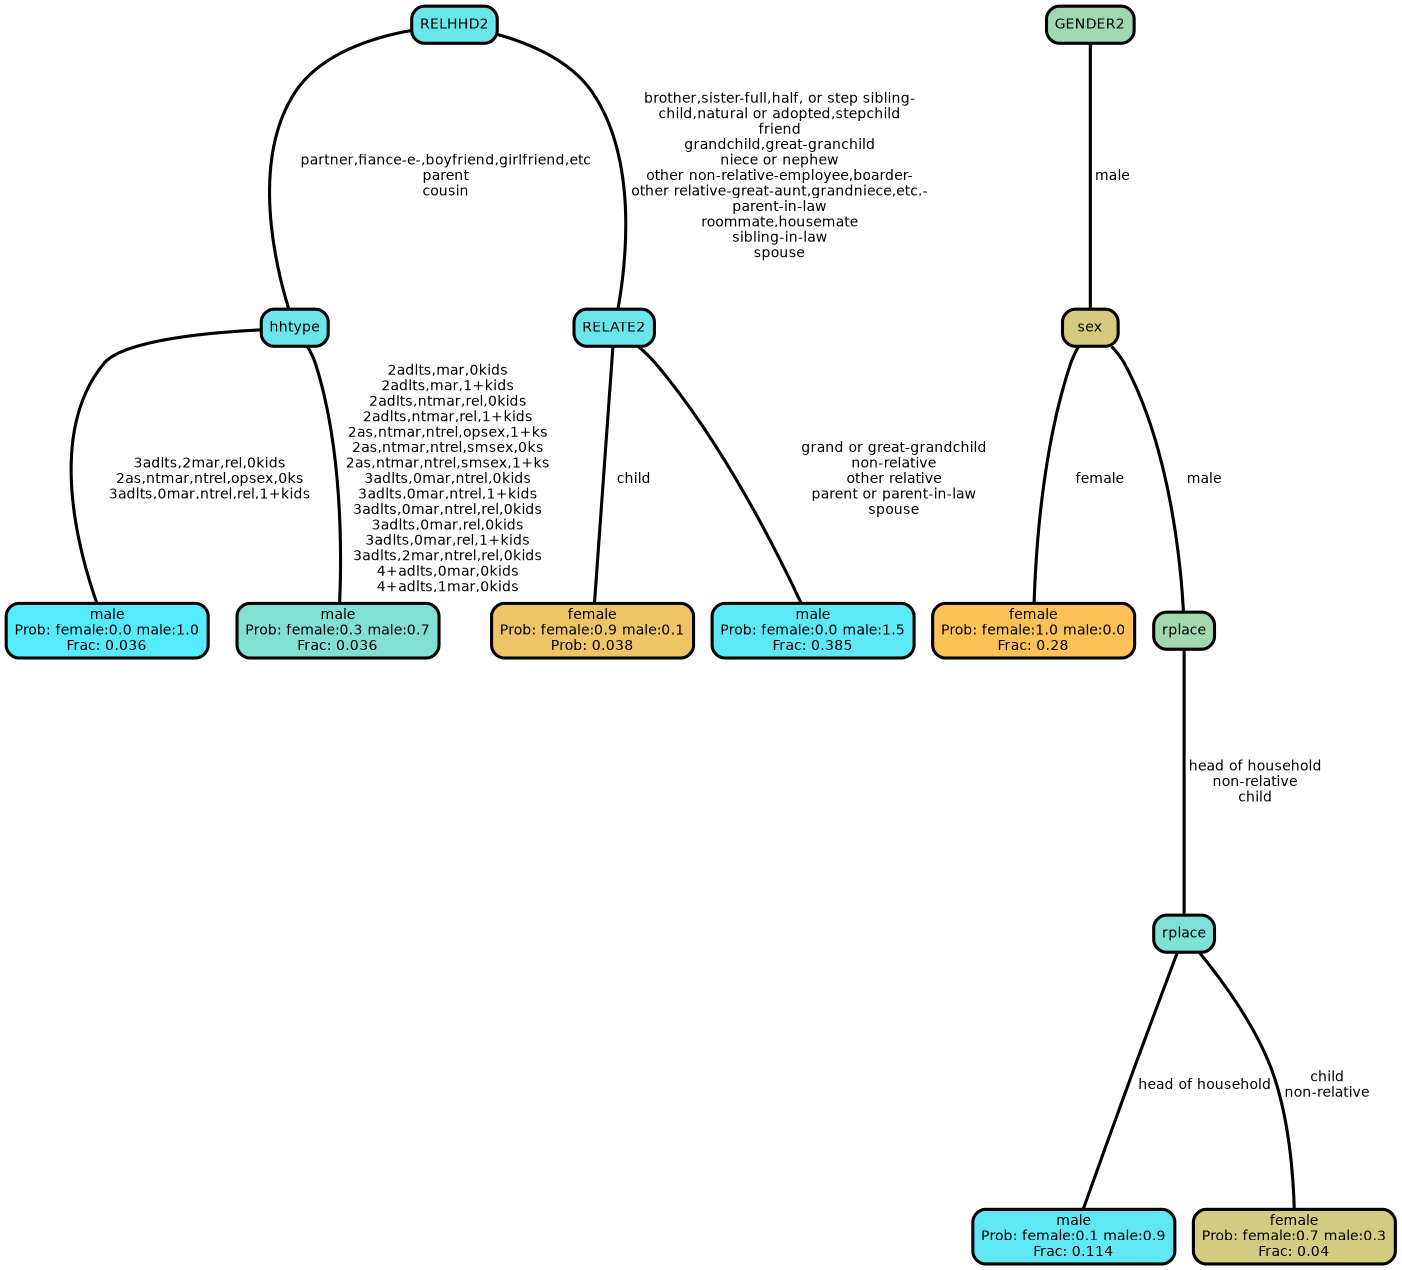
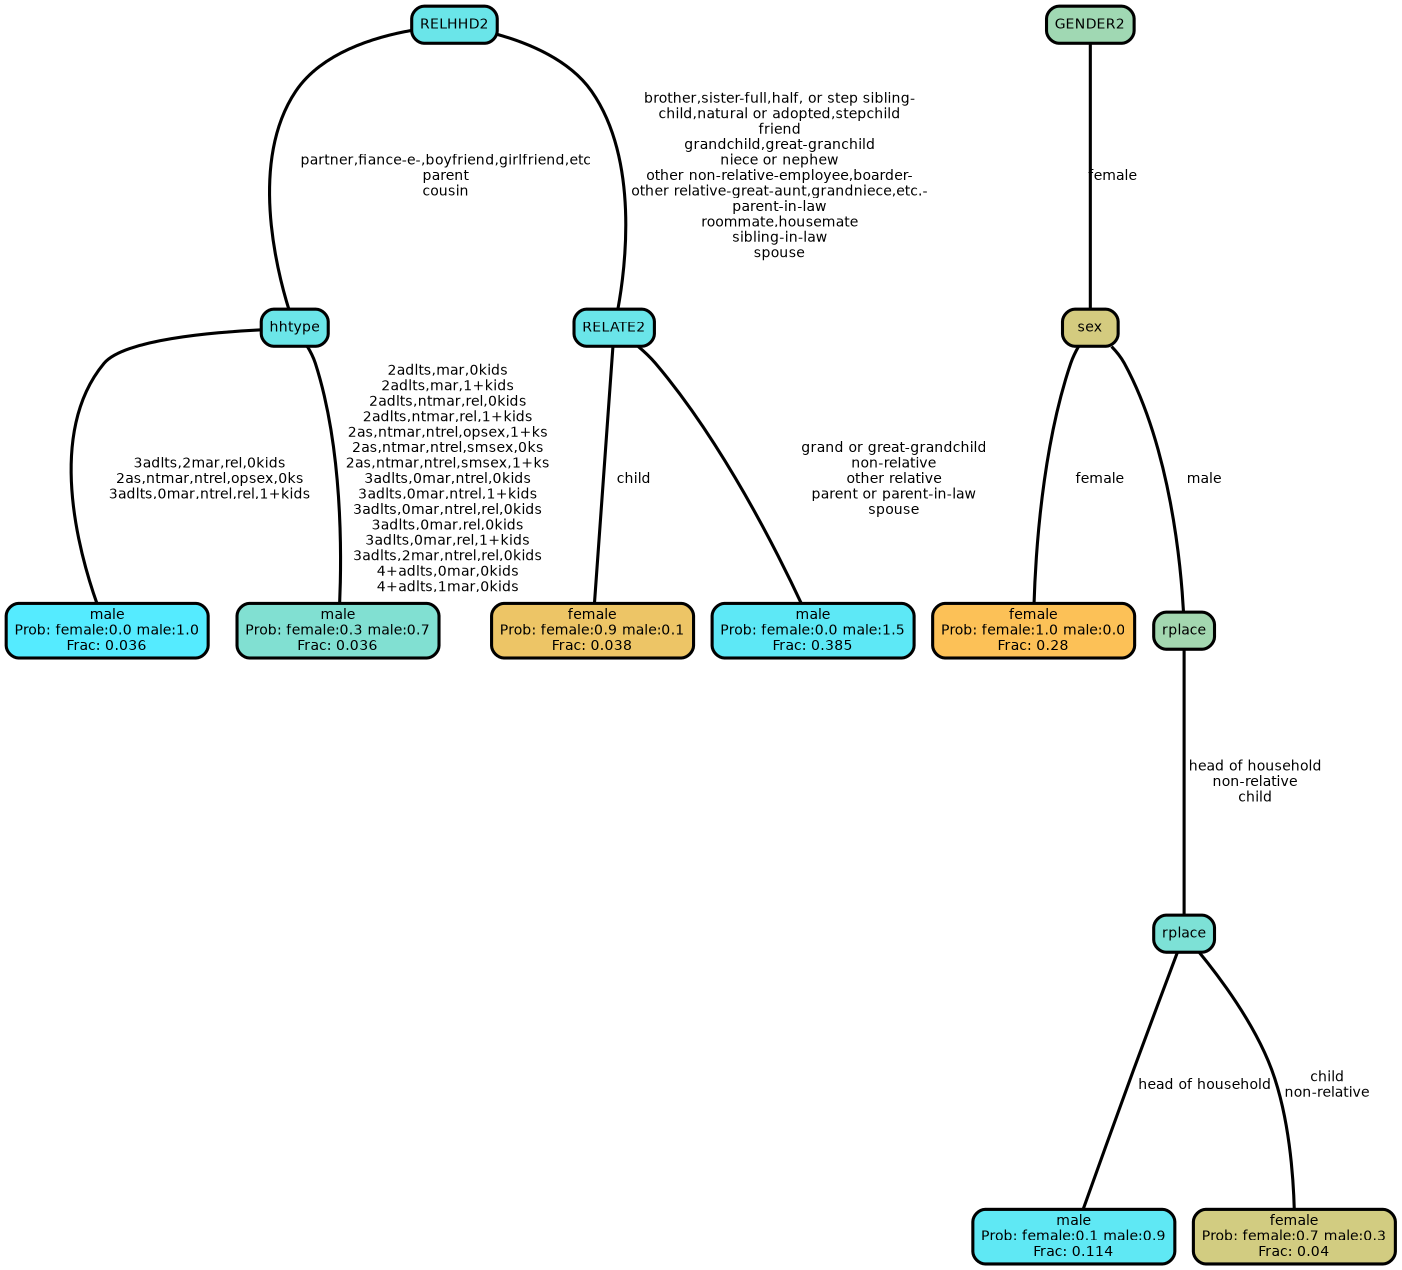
edge "GENDER2" -- "sex": label " male" -> " female"
node "female Prob: female:0.9 male:0.1 Prob: 0.038": label "female Prob: female:0.9 male:0.1 Prob: 0.038" -> "female Prob: female:0.9 male:0.1 Frac: 0.038"
